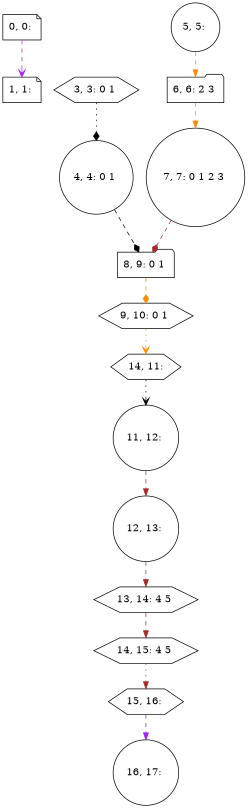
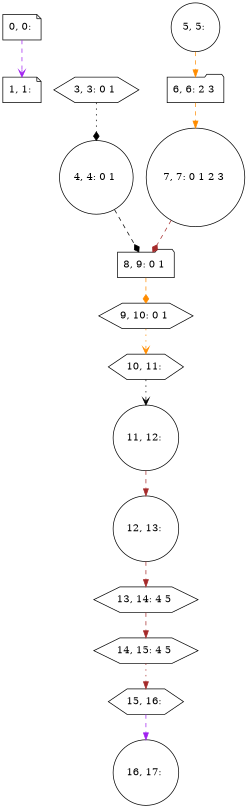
node "14, 11:": label "14, 11:" -> "10, 11:"
